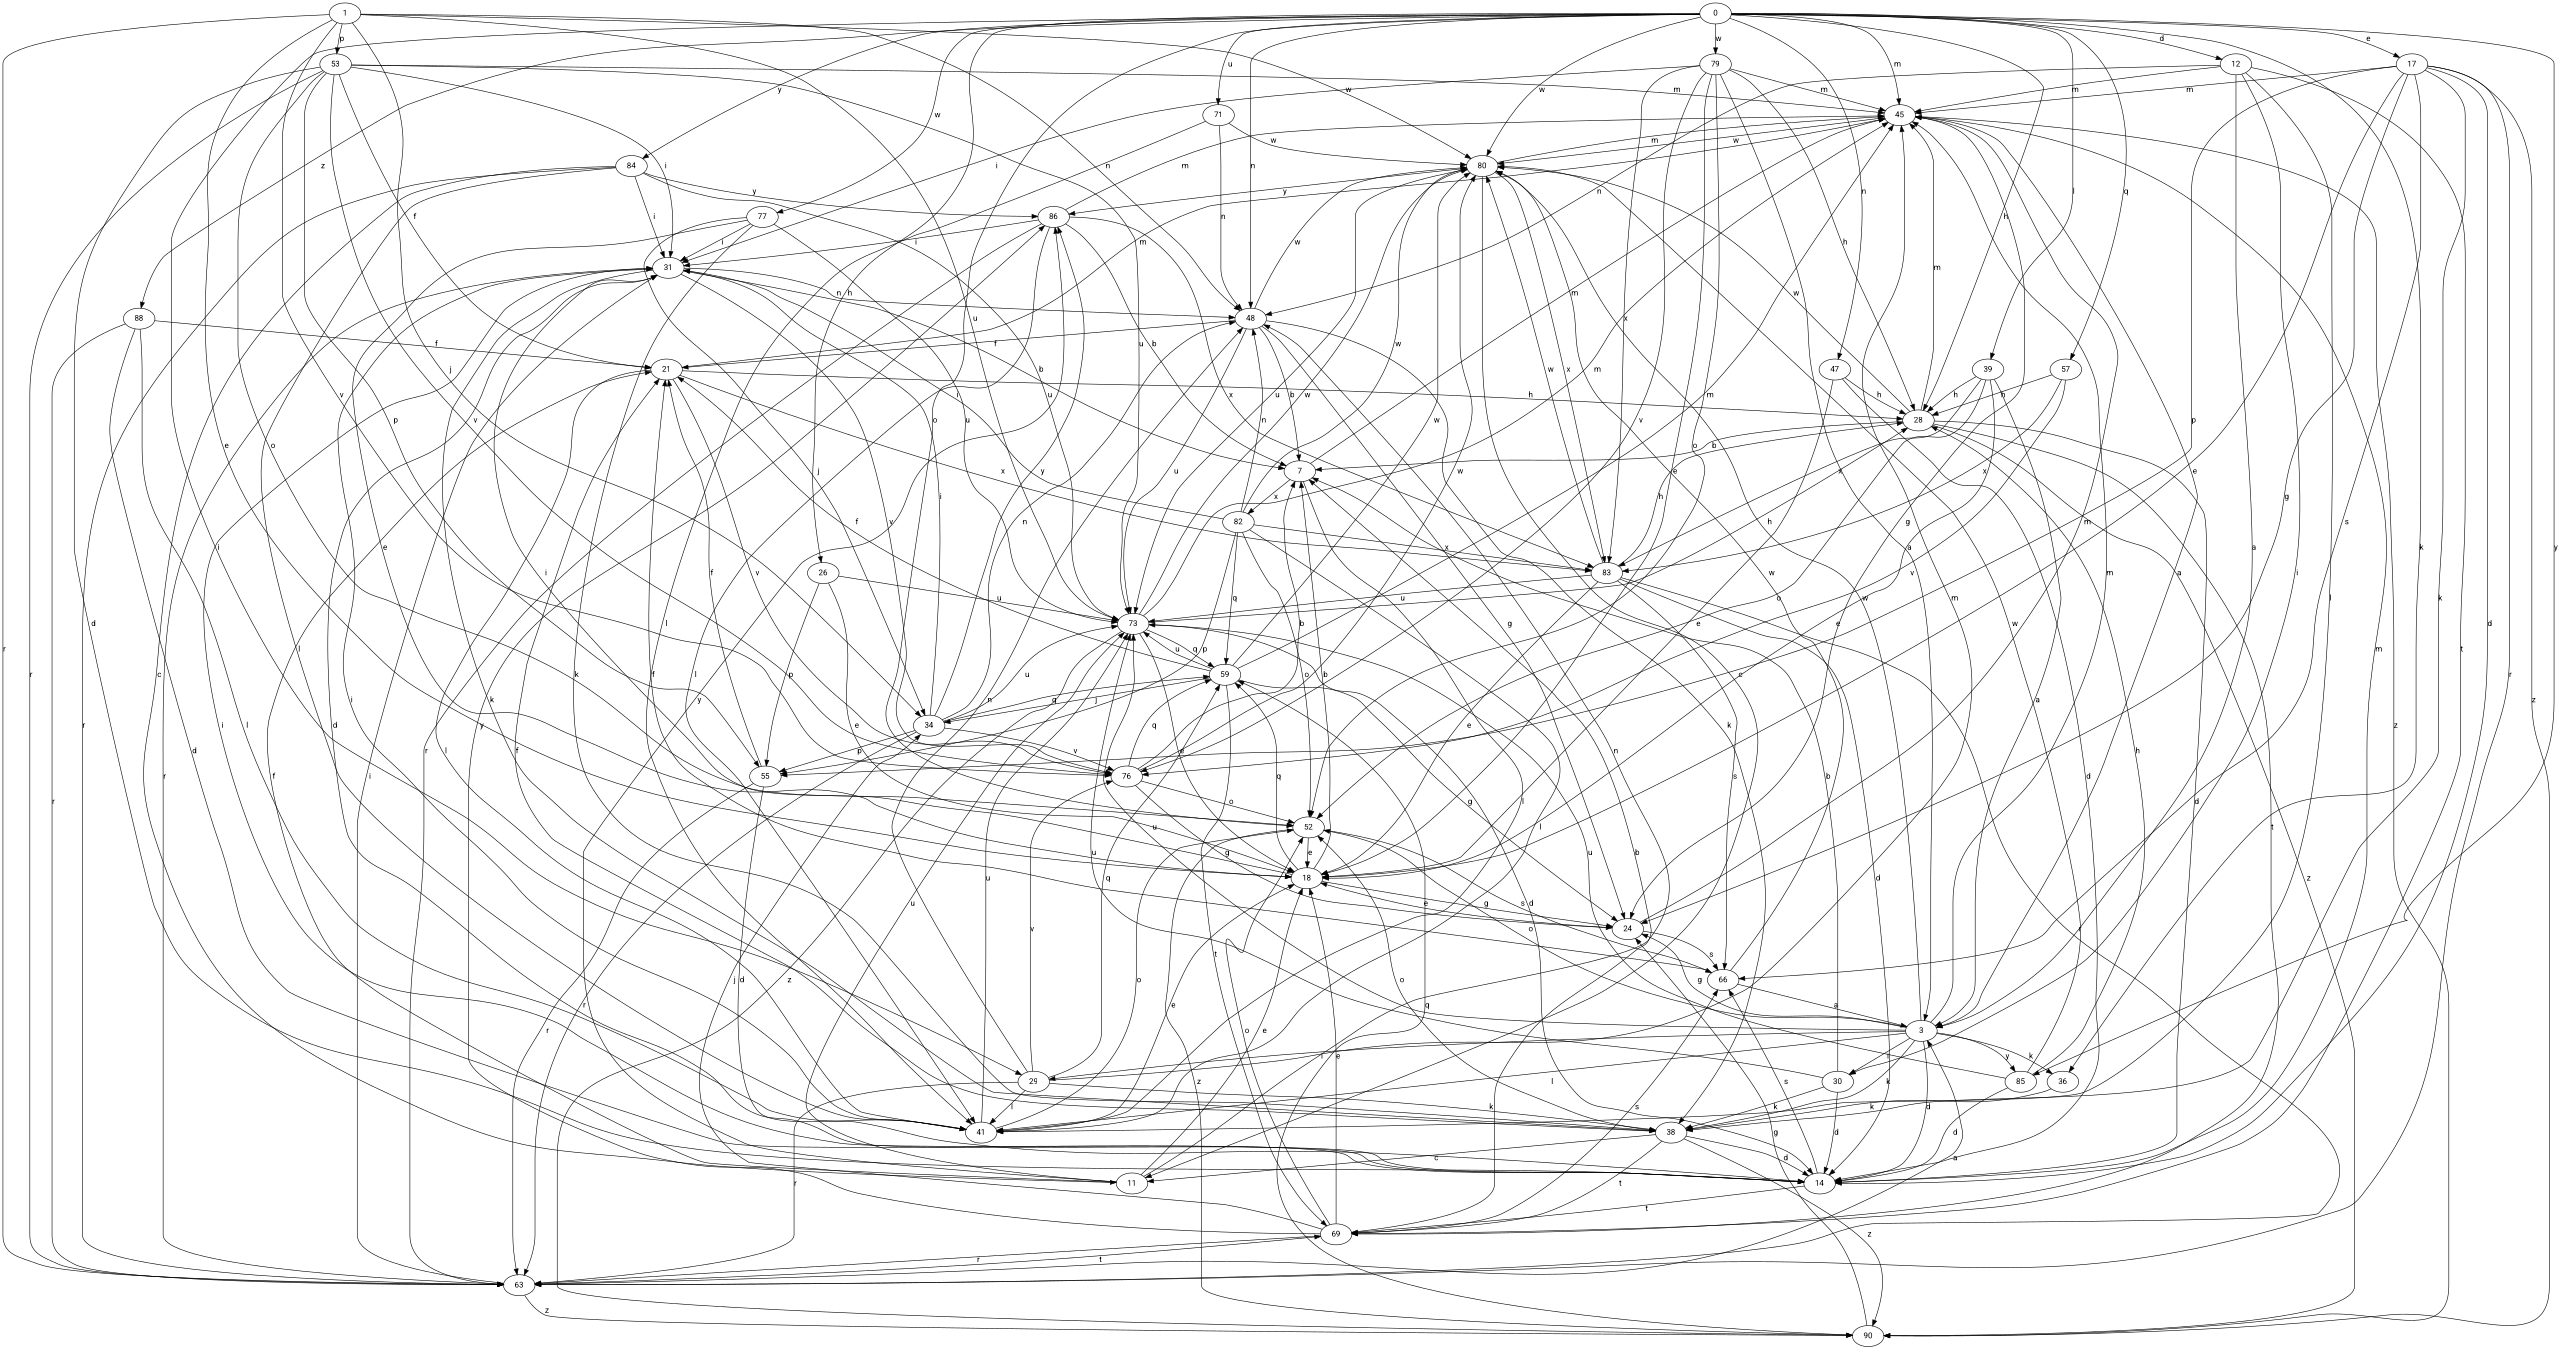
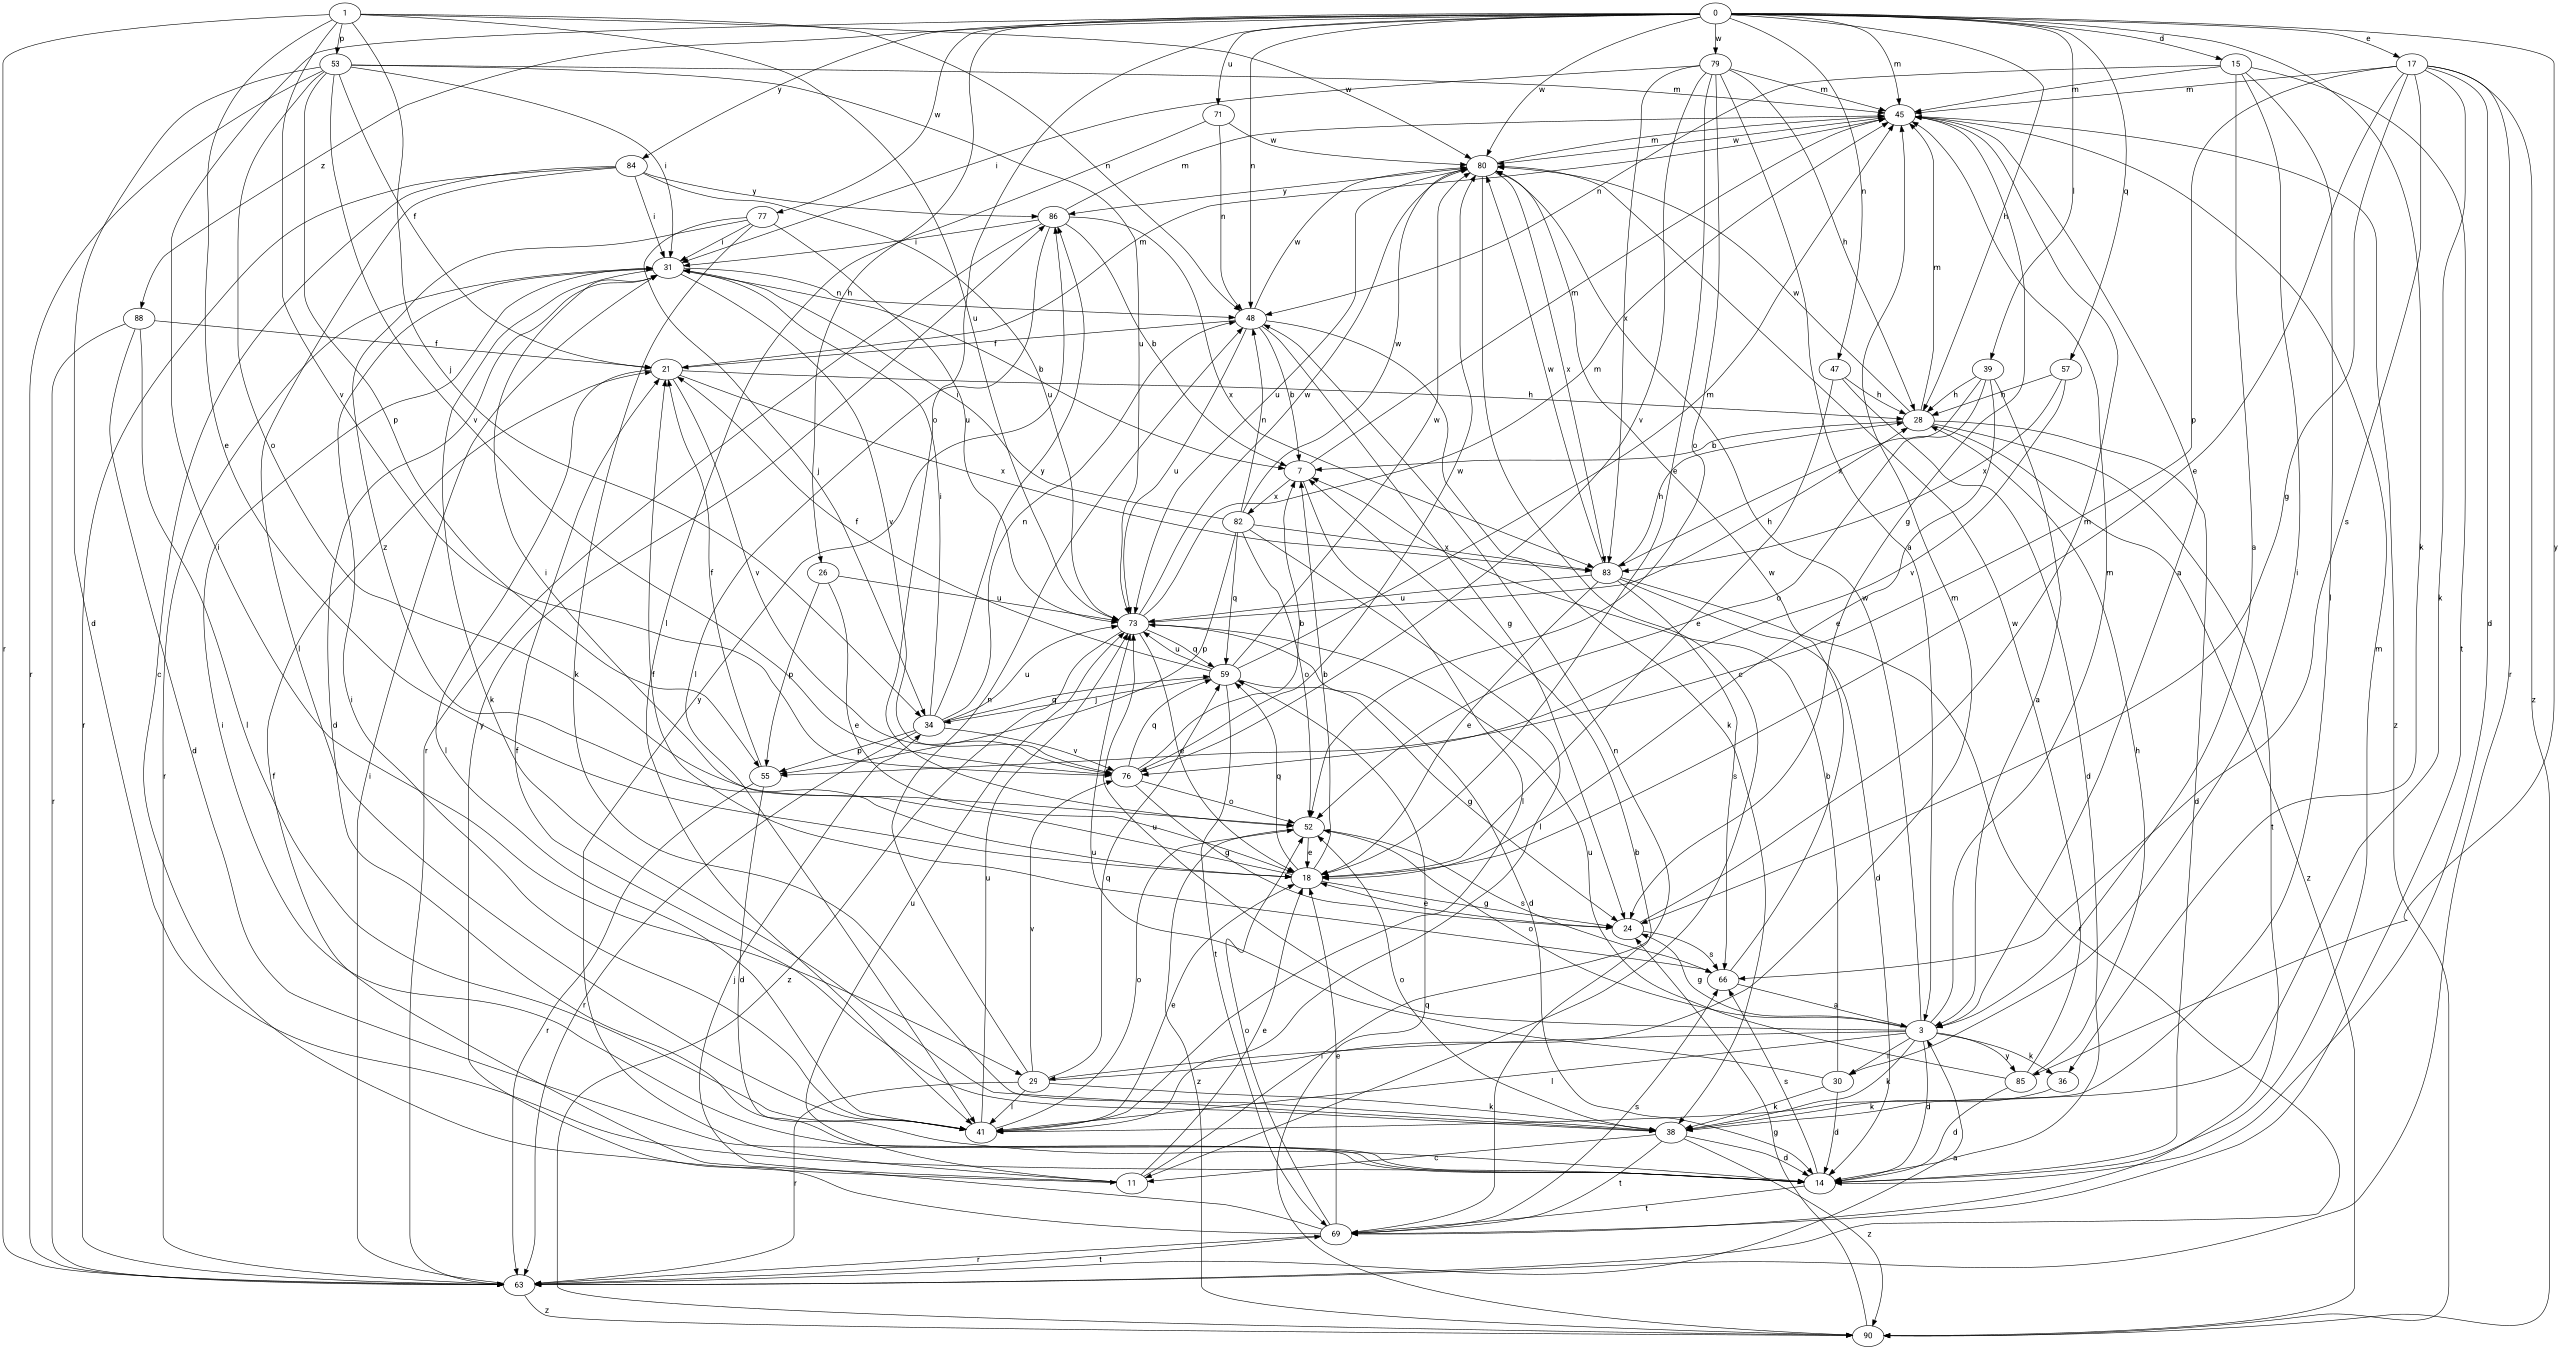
node "12": label "12" -> "15"
edge "77" -> "18": label "e" -> "z"
